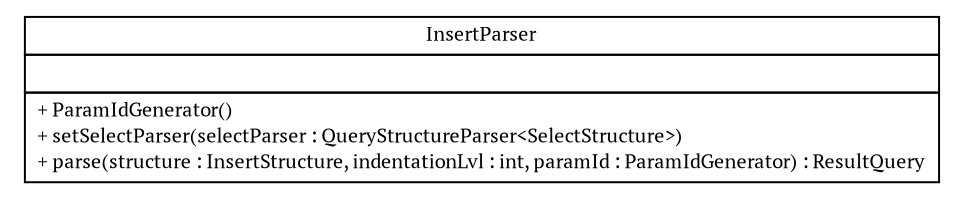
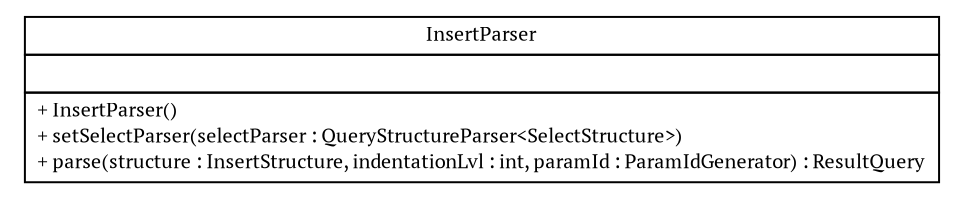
node "InsertParser": text "+ ParamIdGenerator()" -> "+ InsertParser()"
